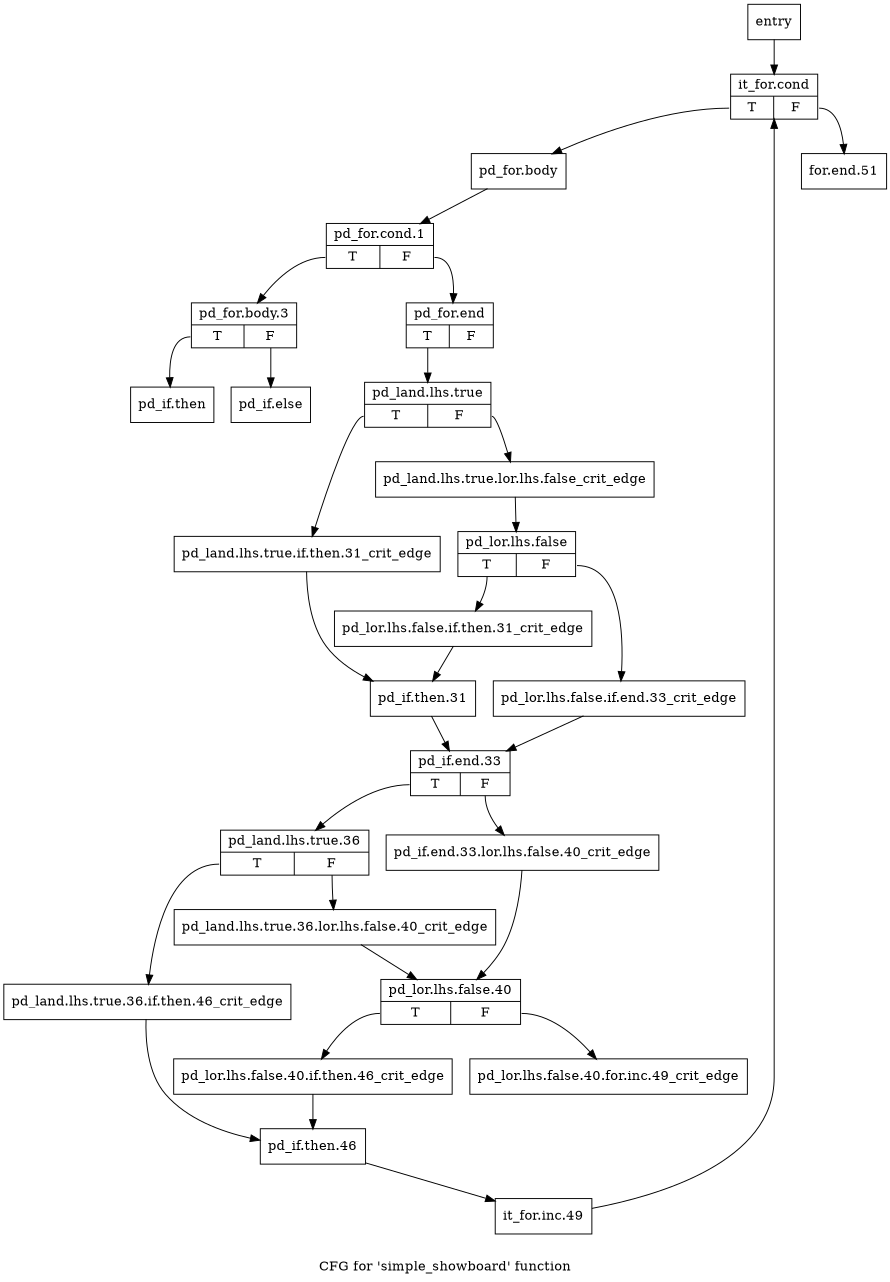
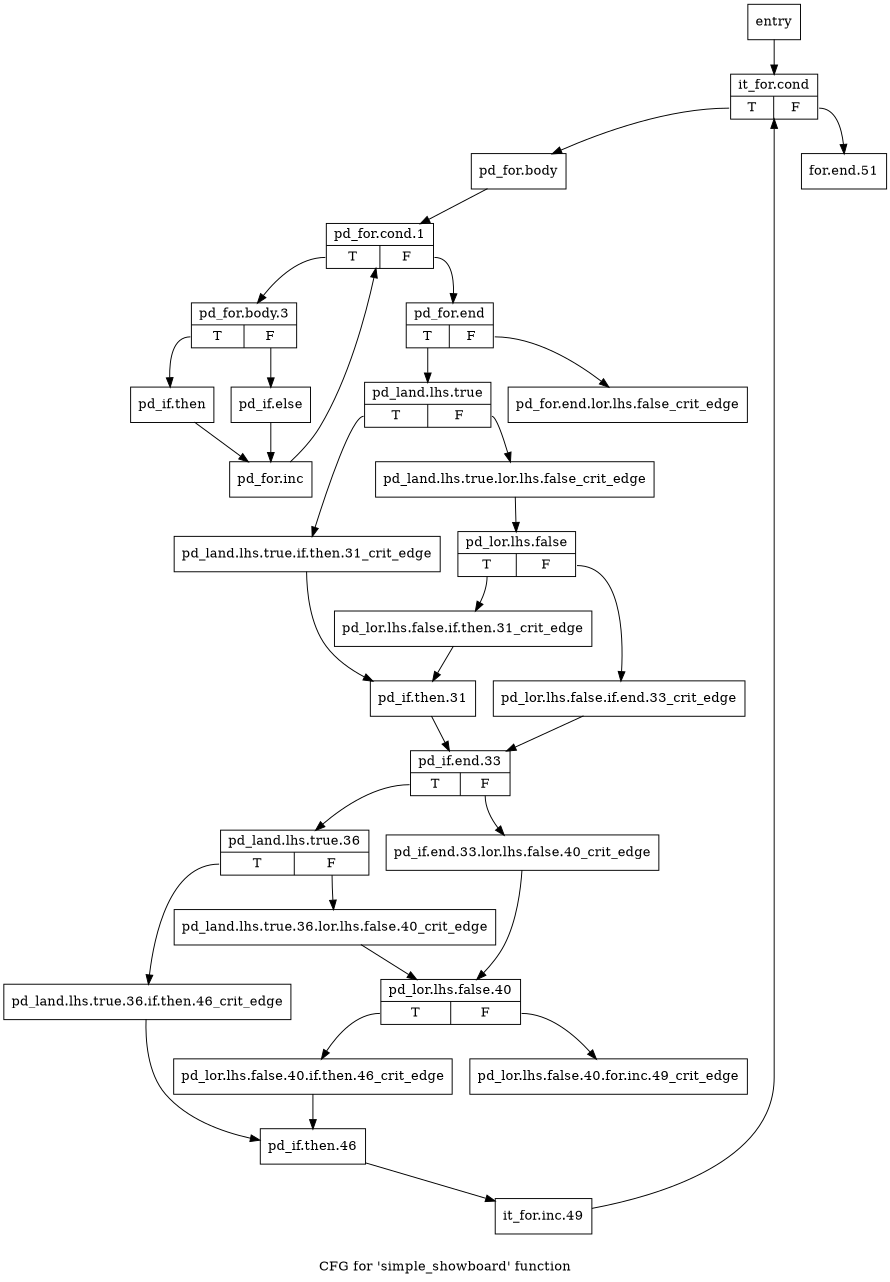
node "pd_for.end.lor.lhs.false_crit_edge": added
node "pd_for.inc": added
